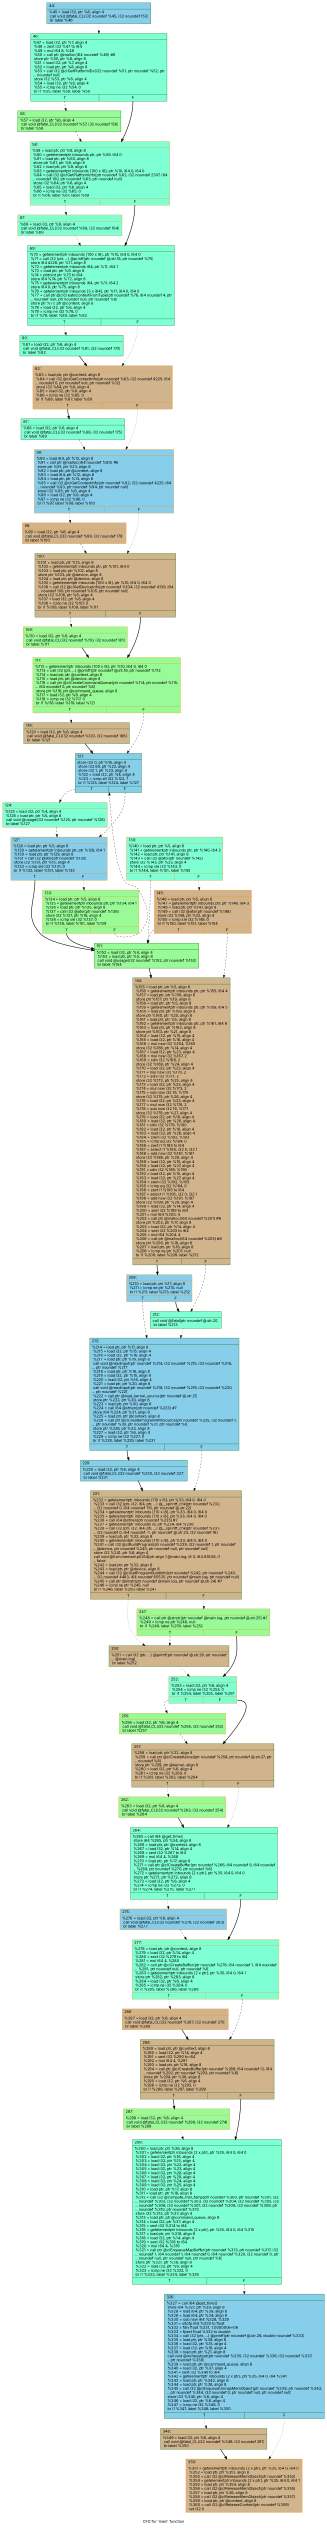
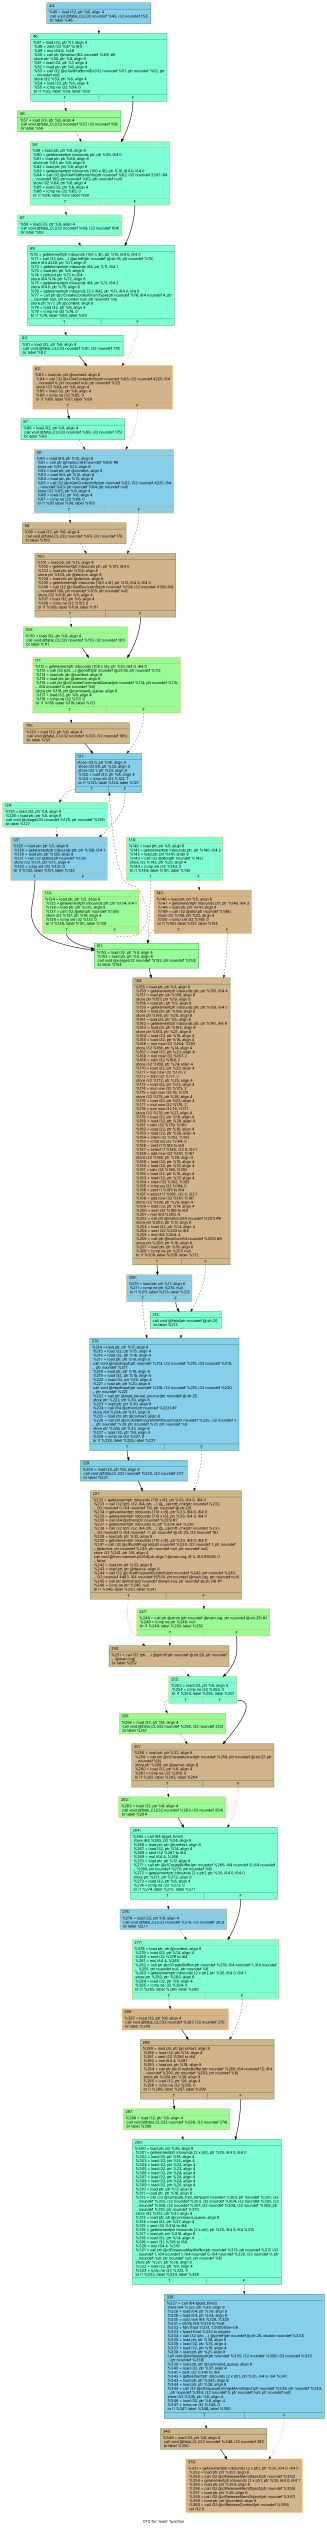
node "98:": color darkorange -> darkgreen
edge "89:" -> "100:": style dotted -> dashed
edge "127:" -> "133:": removed
